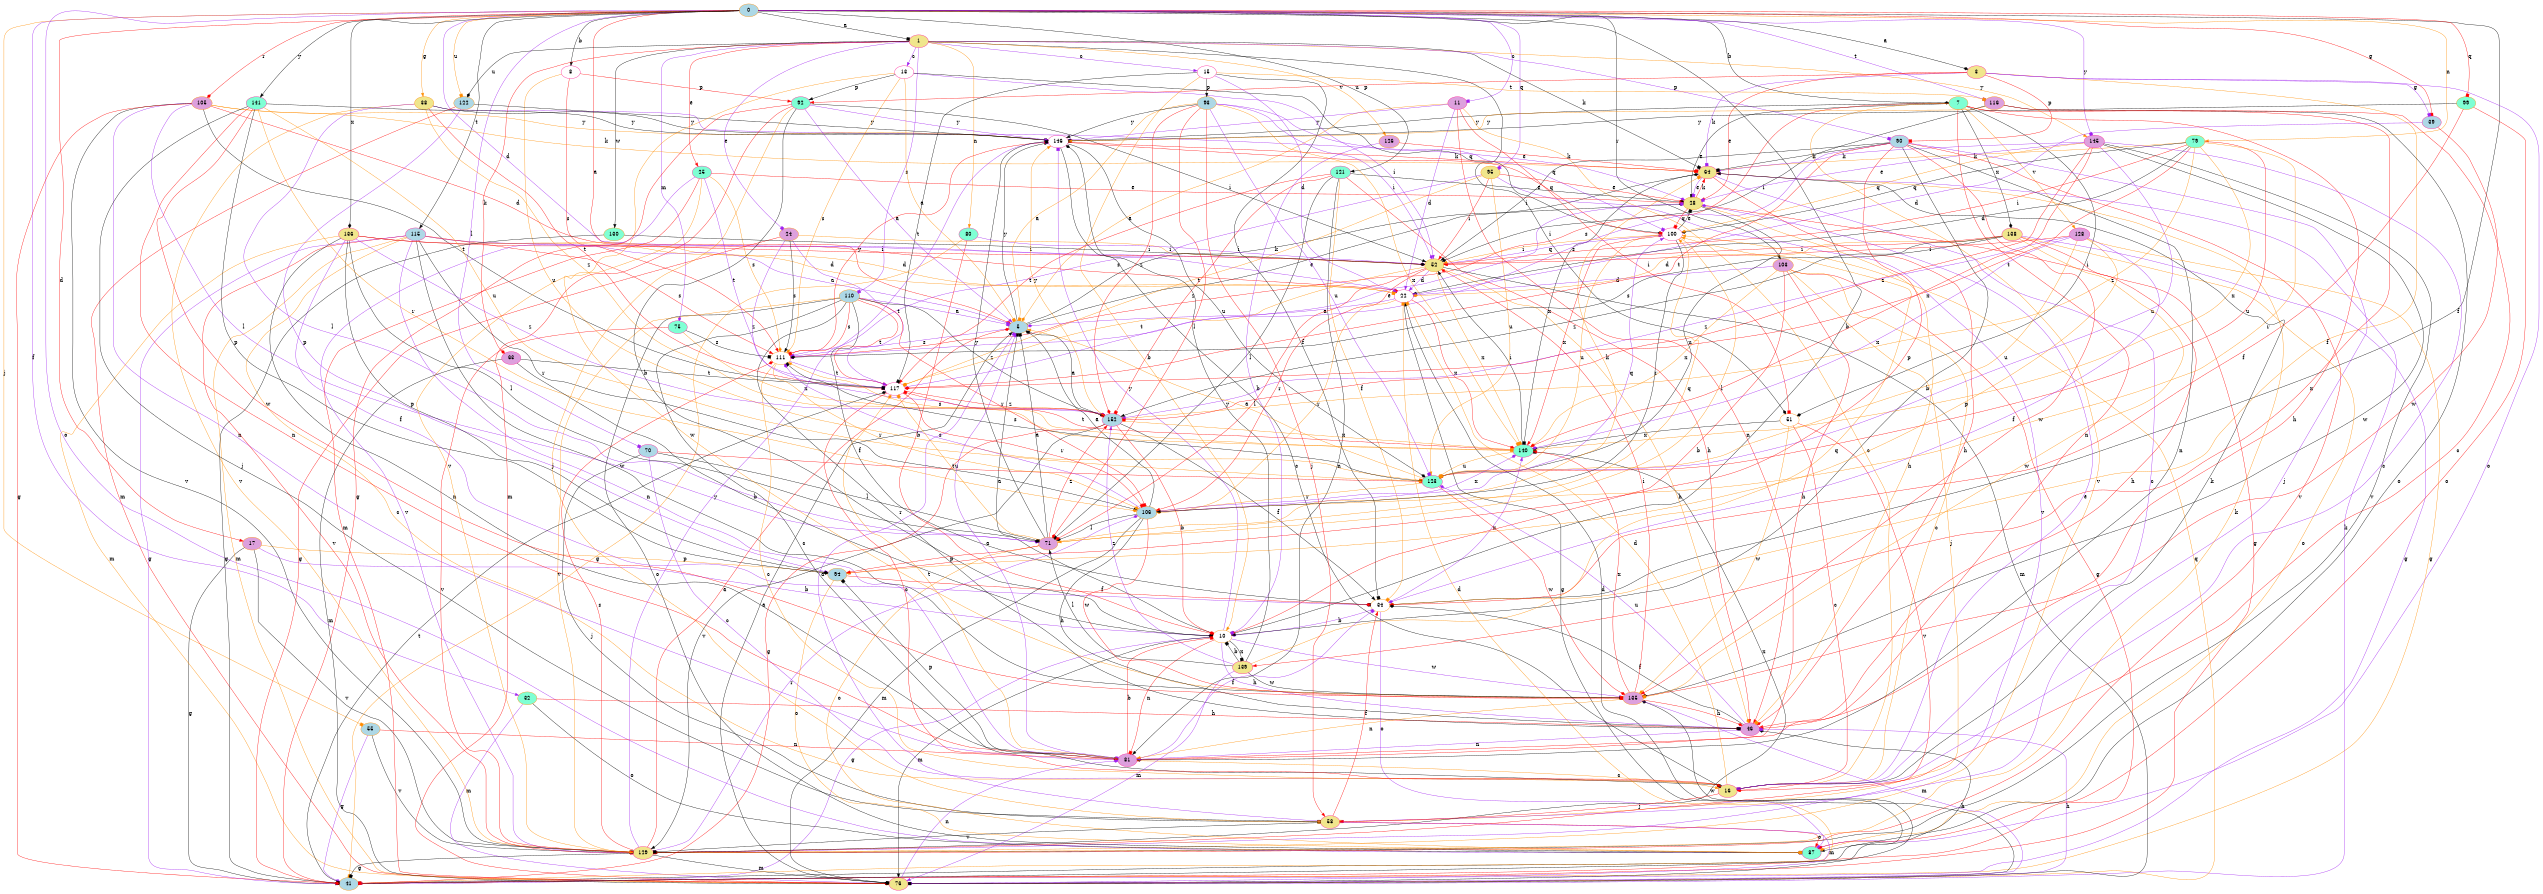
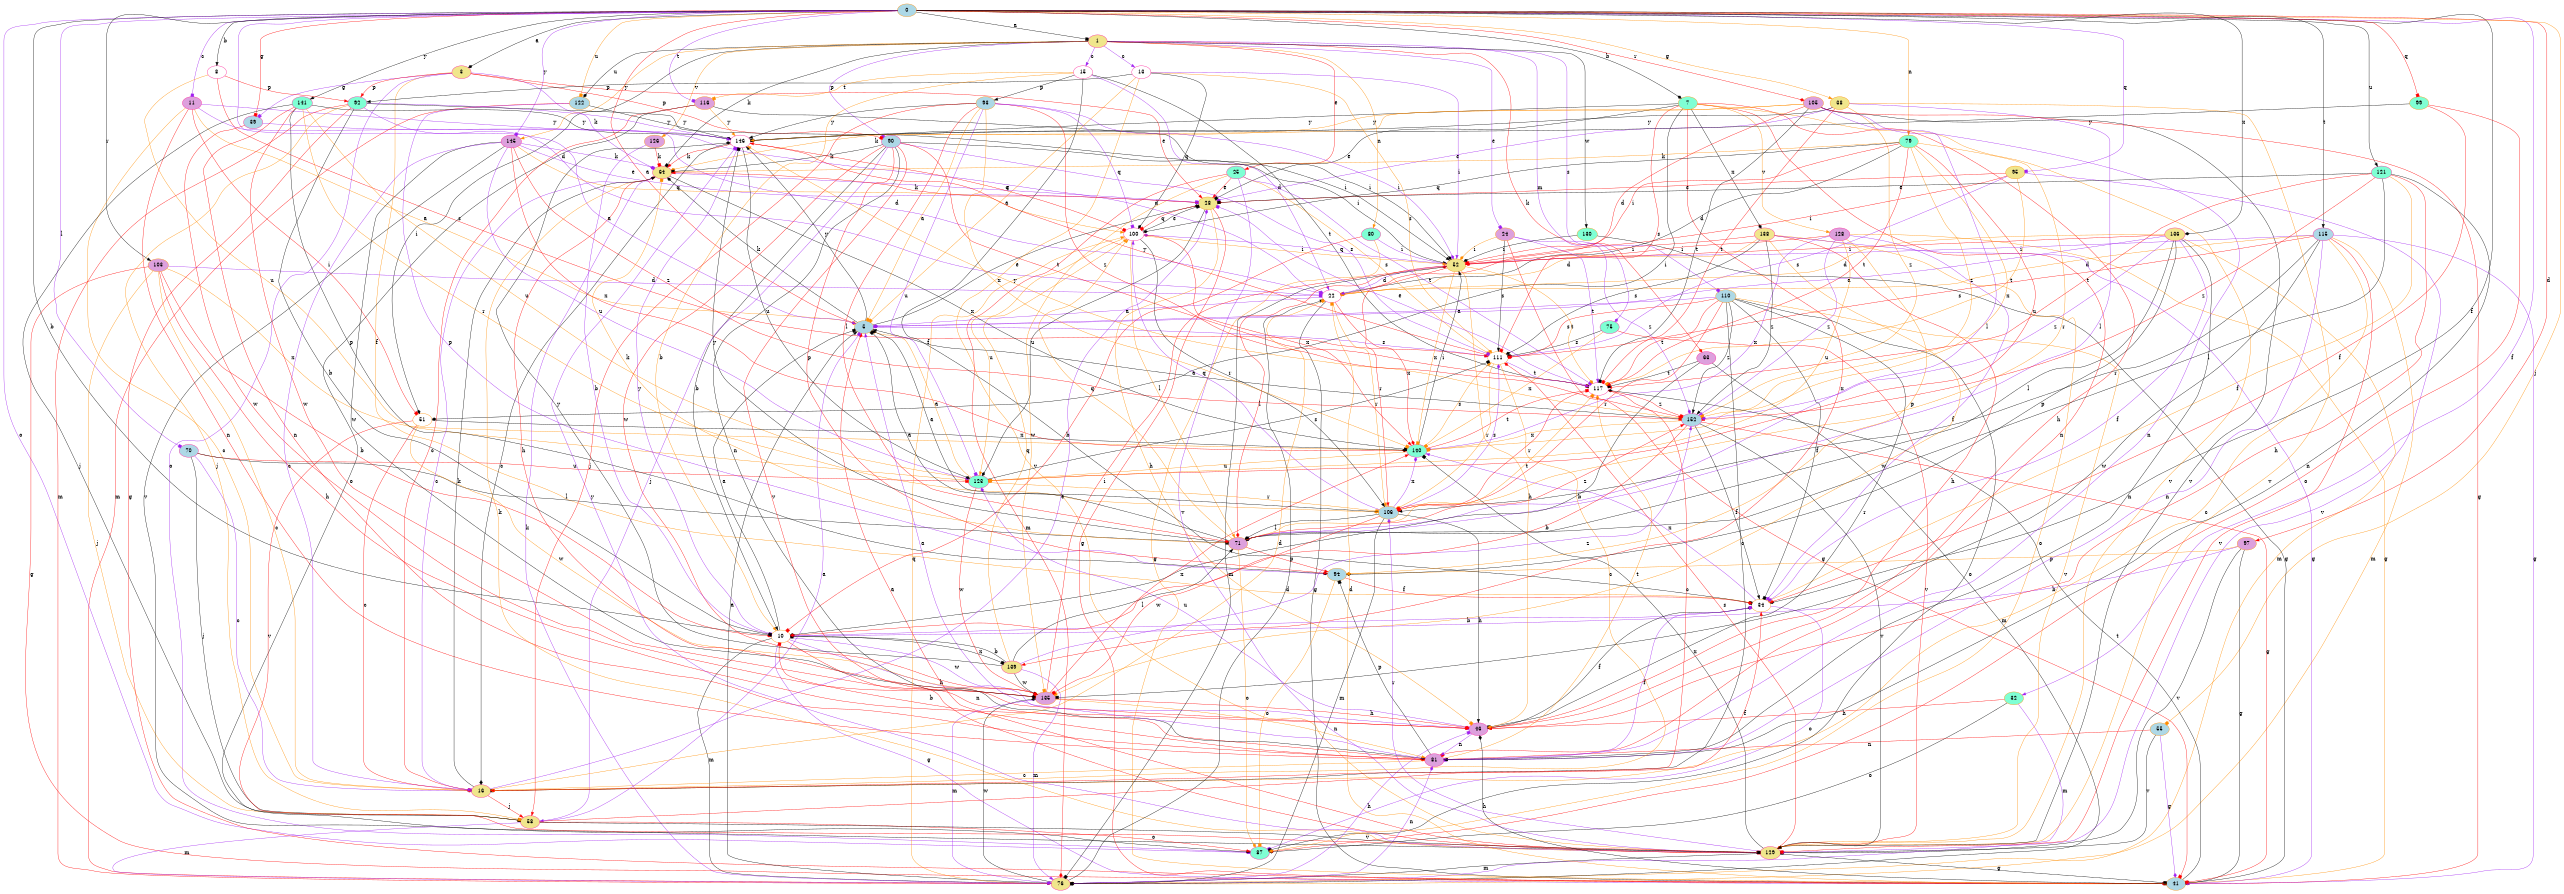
edge "95" -> "123": removed, label "u"
node "17": label "17" -> "97"
